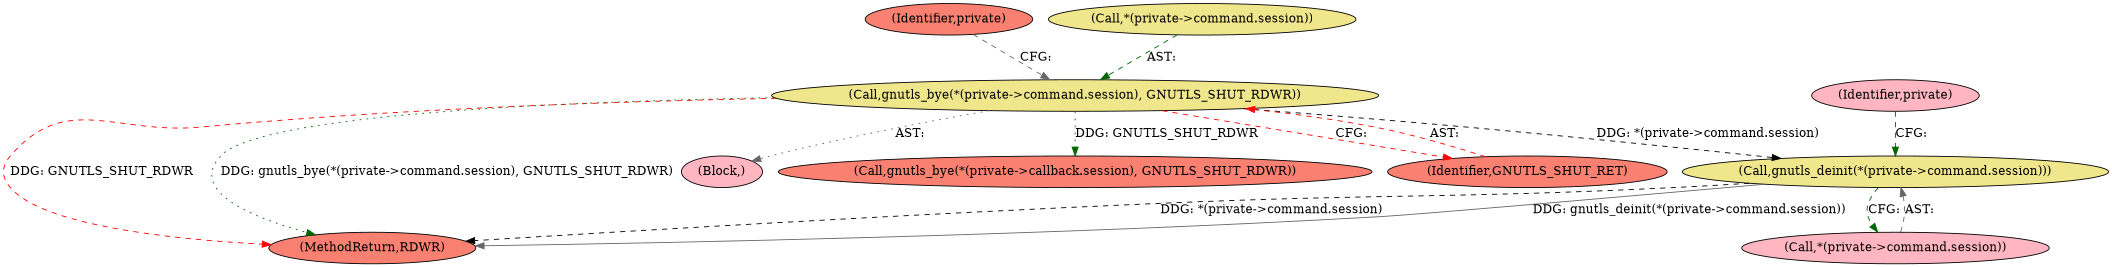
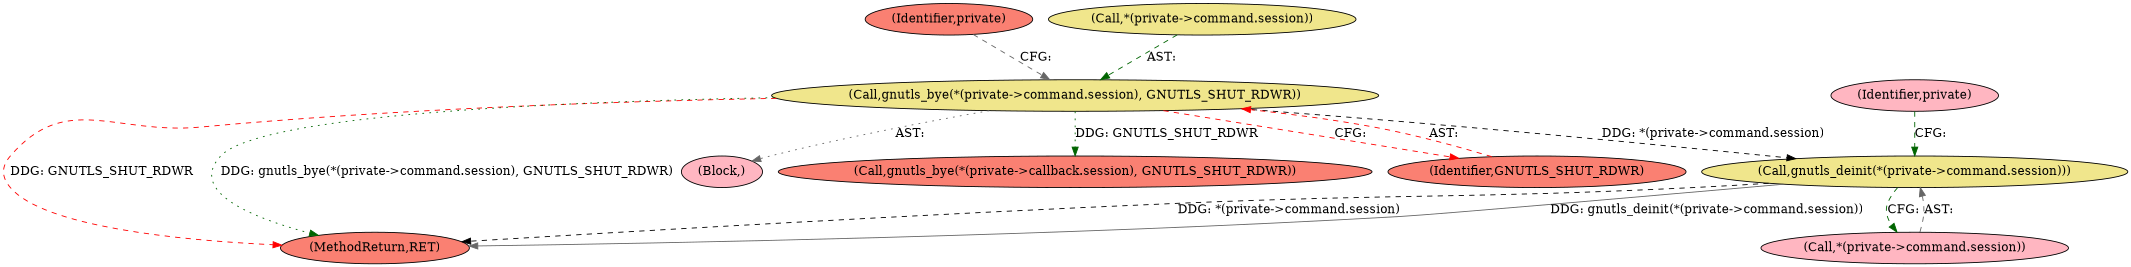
node "(Identifier,GNUTLS_SHUT_RET)": label "(Identifier,GNUTLS_SHUT_RET)" -> "(Identifier,GNUTLS_SHUT_RDWR)"
node "(MethodReturn,RDWR)": label "(MethodReturn,RDWR)" -> "(MethodReturn,RET)"
